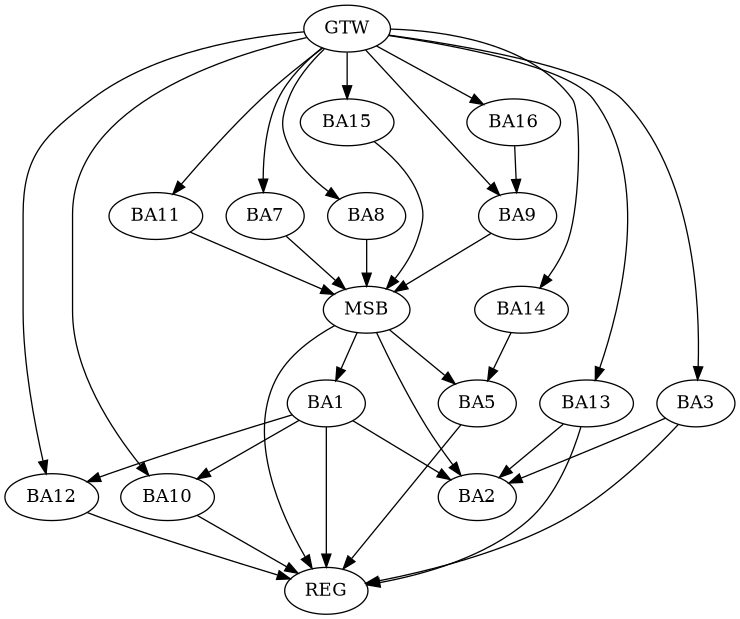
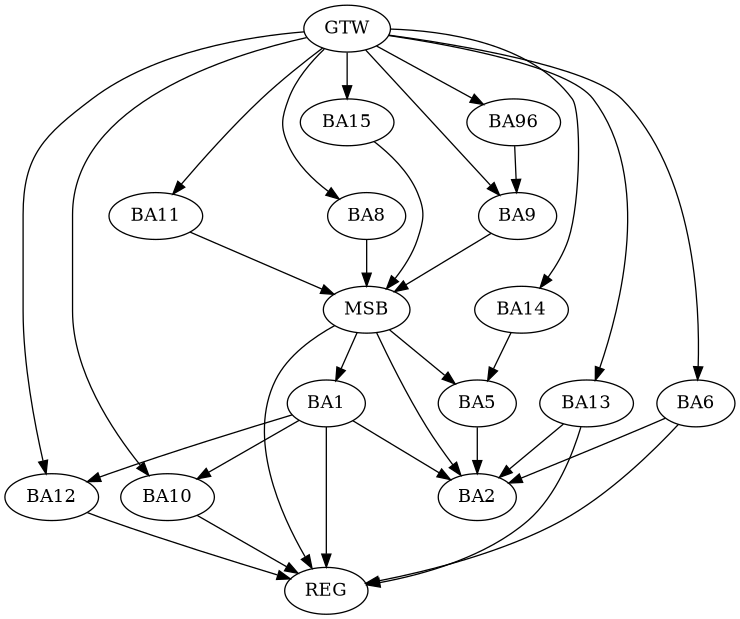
node "BA16": label "BA16" -> "BA96"
node "BA7": removed
node "BA3": label "BA3" -> "BA6"
edge "BA5" -> "REG": now "BA5" -> "BA2"
